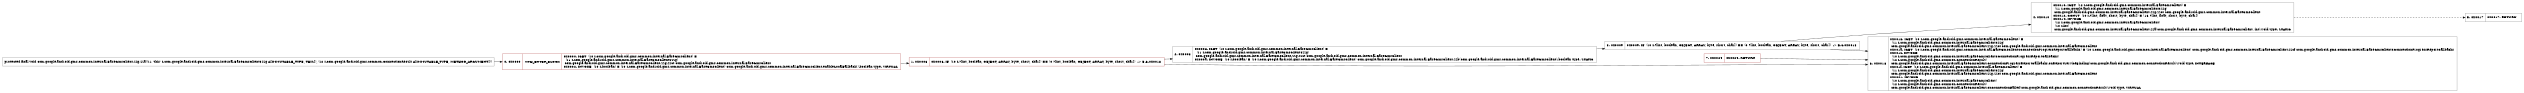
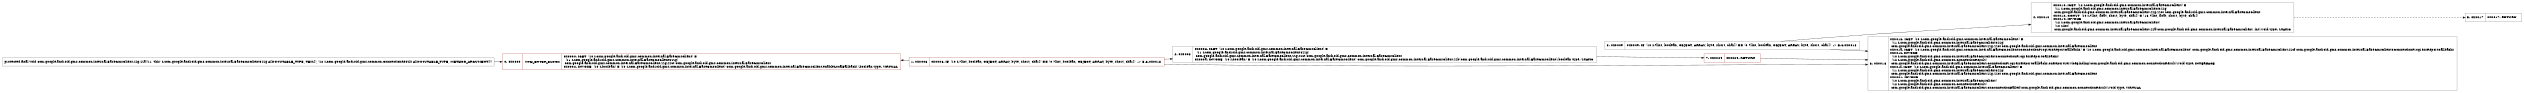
edge "2: 0x0008" -> "3: 0x000e": now "2: 0x0008" -> "7: 0x0024"
edge "0: 0x0000" -> "1: 0x0006": reversed
